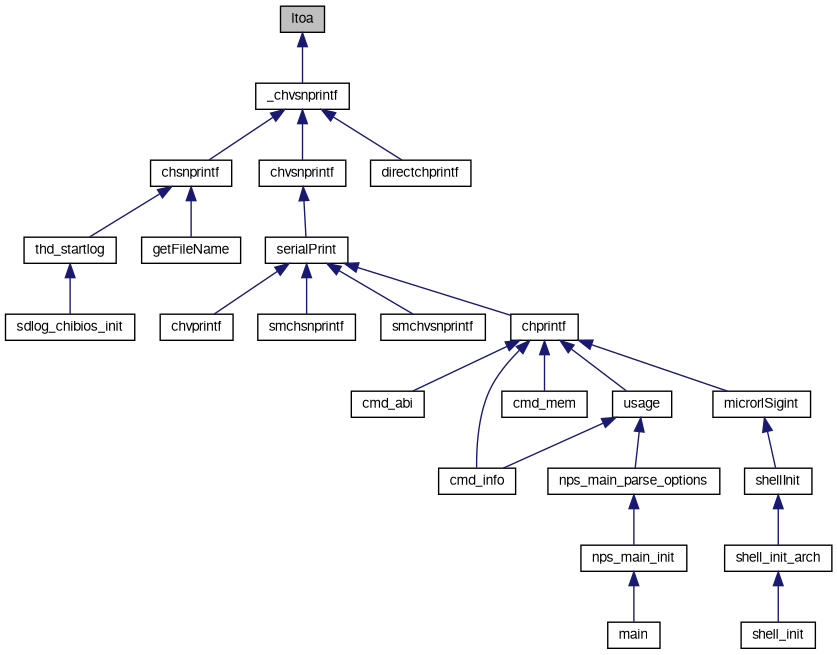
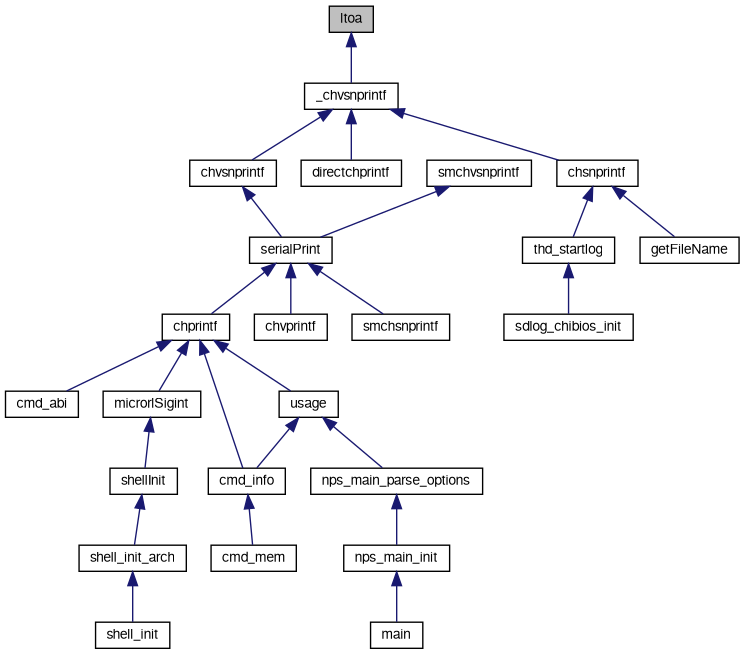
edge "smchvsnprintf" -> "serialPrint": reversed
edge "cmd_mem" -> "chprintf": now "cmd_mem" -> "cmd_info"
